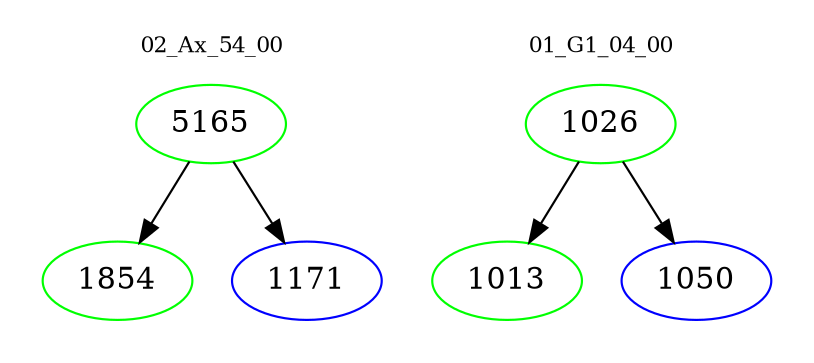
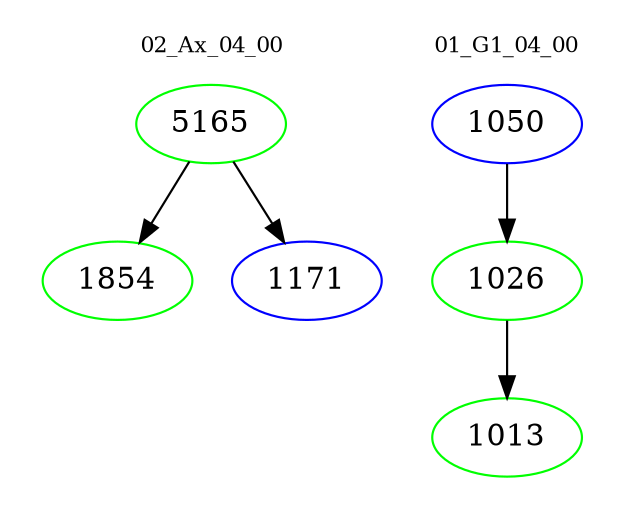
cluster "02_Ax_54_00": label "02_Ax_54_00" -> "02_Ax_04_00"
edge "1026" -> "1050": reversed
